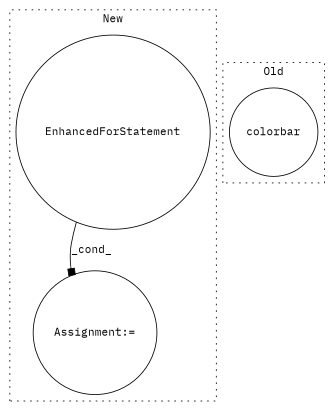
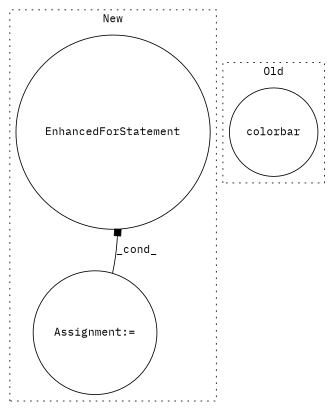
edge "EnhancedForStatement" -> "Assignment:=": reversed
